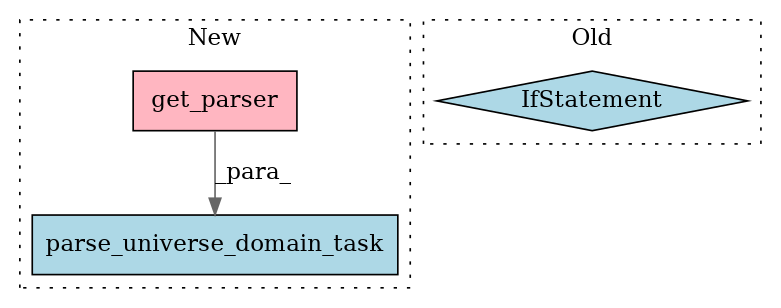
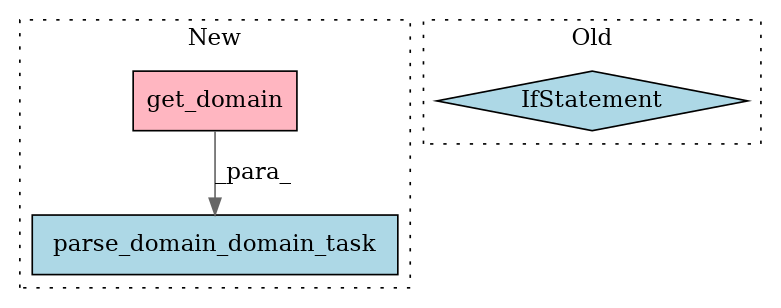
node "get_parser": label "get_parser" -> "get_domain"
node "parse_universe_domain_task": label "parse_universe_domain_task" -> "parse_domain_domain_task"
